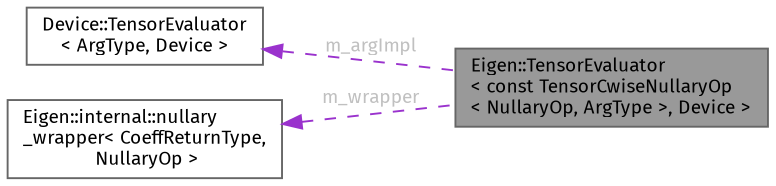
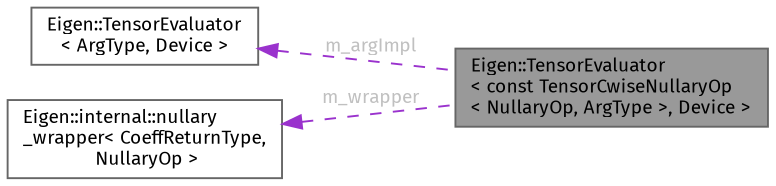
node "Device::TensorEvaluator < ArgType, Device >": label "Device::TensorEvaluator < ArgType, Device >" -> "Eigen::TensorEvaluator < ArgType, Device >"
